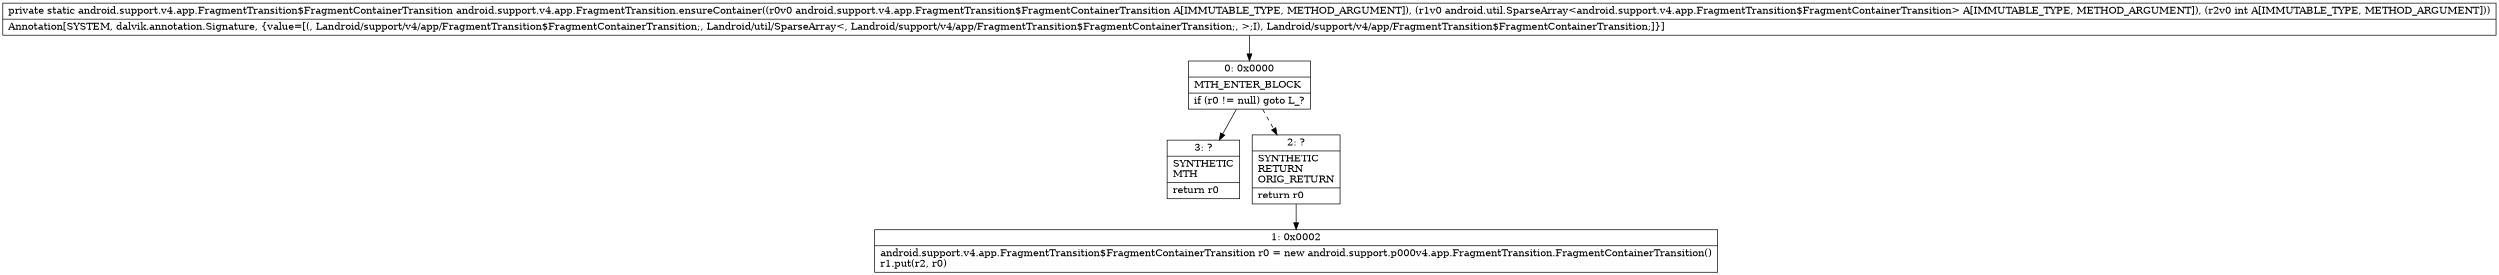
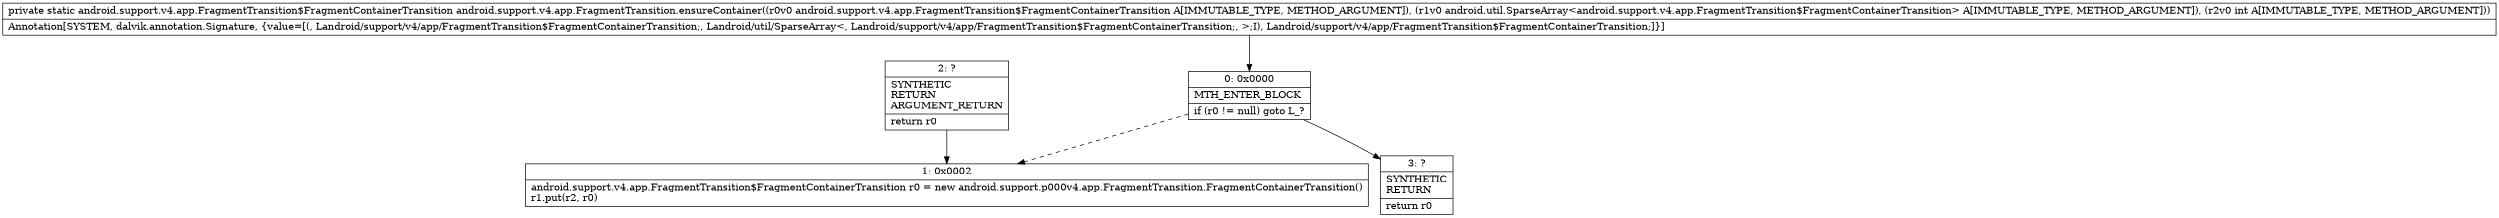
edge "0: 0x0000" -> "2: ?": now "0: 0x0000" -> "1: 0x0002"
node "3: ?": text "MTH" -> "RETURN"
node "2: ?": text "ORIG_RETURN" -> "ARGUMENT_RETURN"
